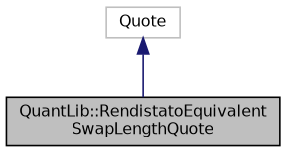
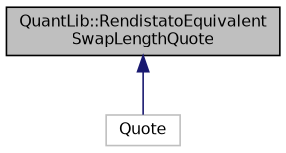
edge "QuantLib::RendistatoEquivalent SwapLengthQuote" -> "Quote": reversed
